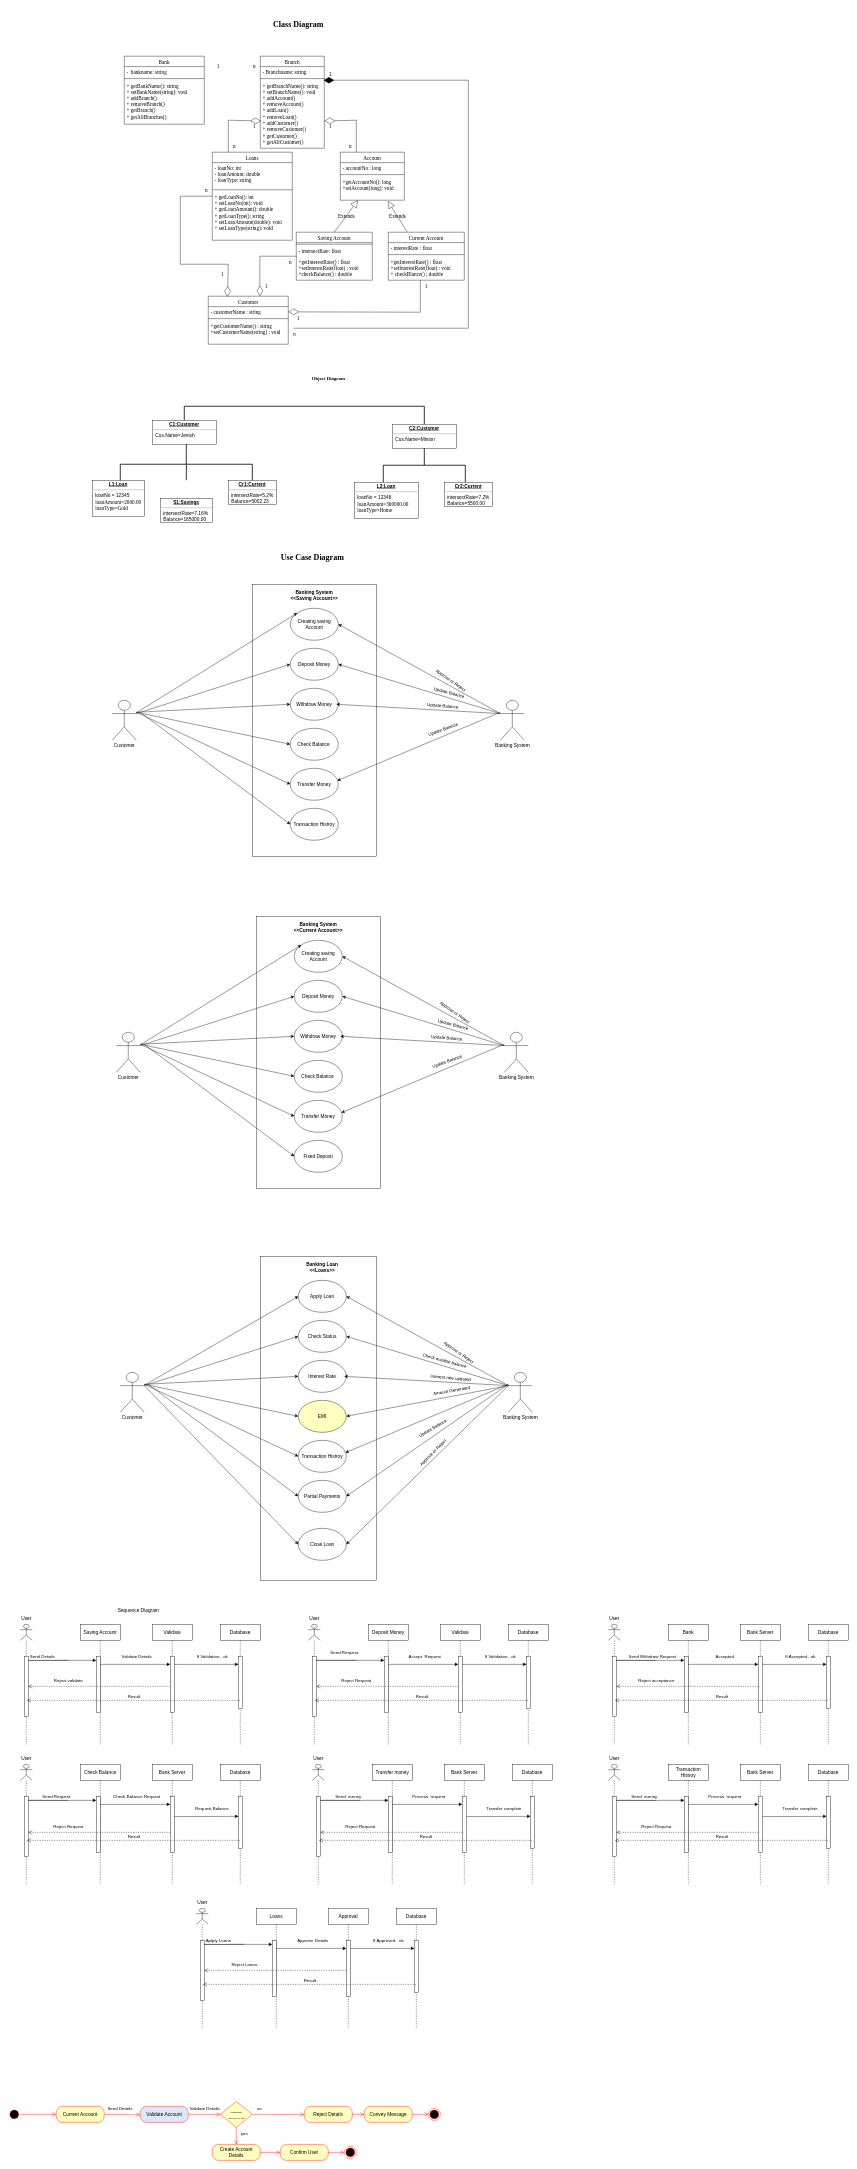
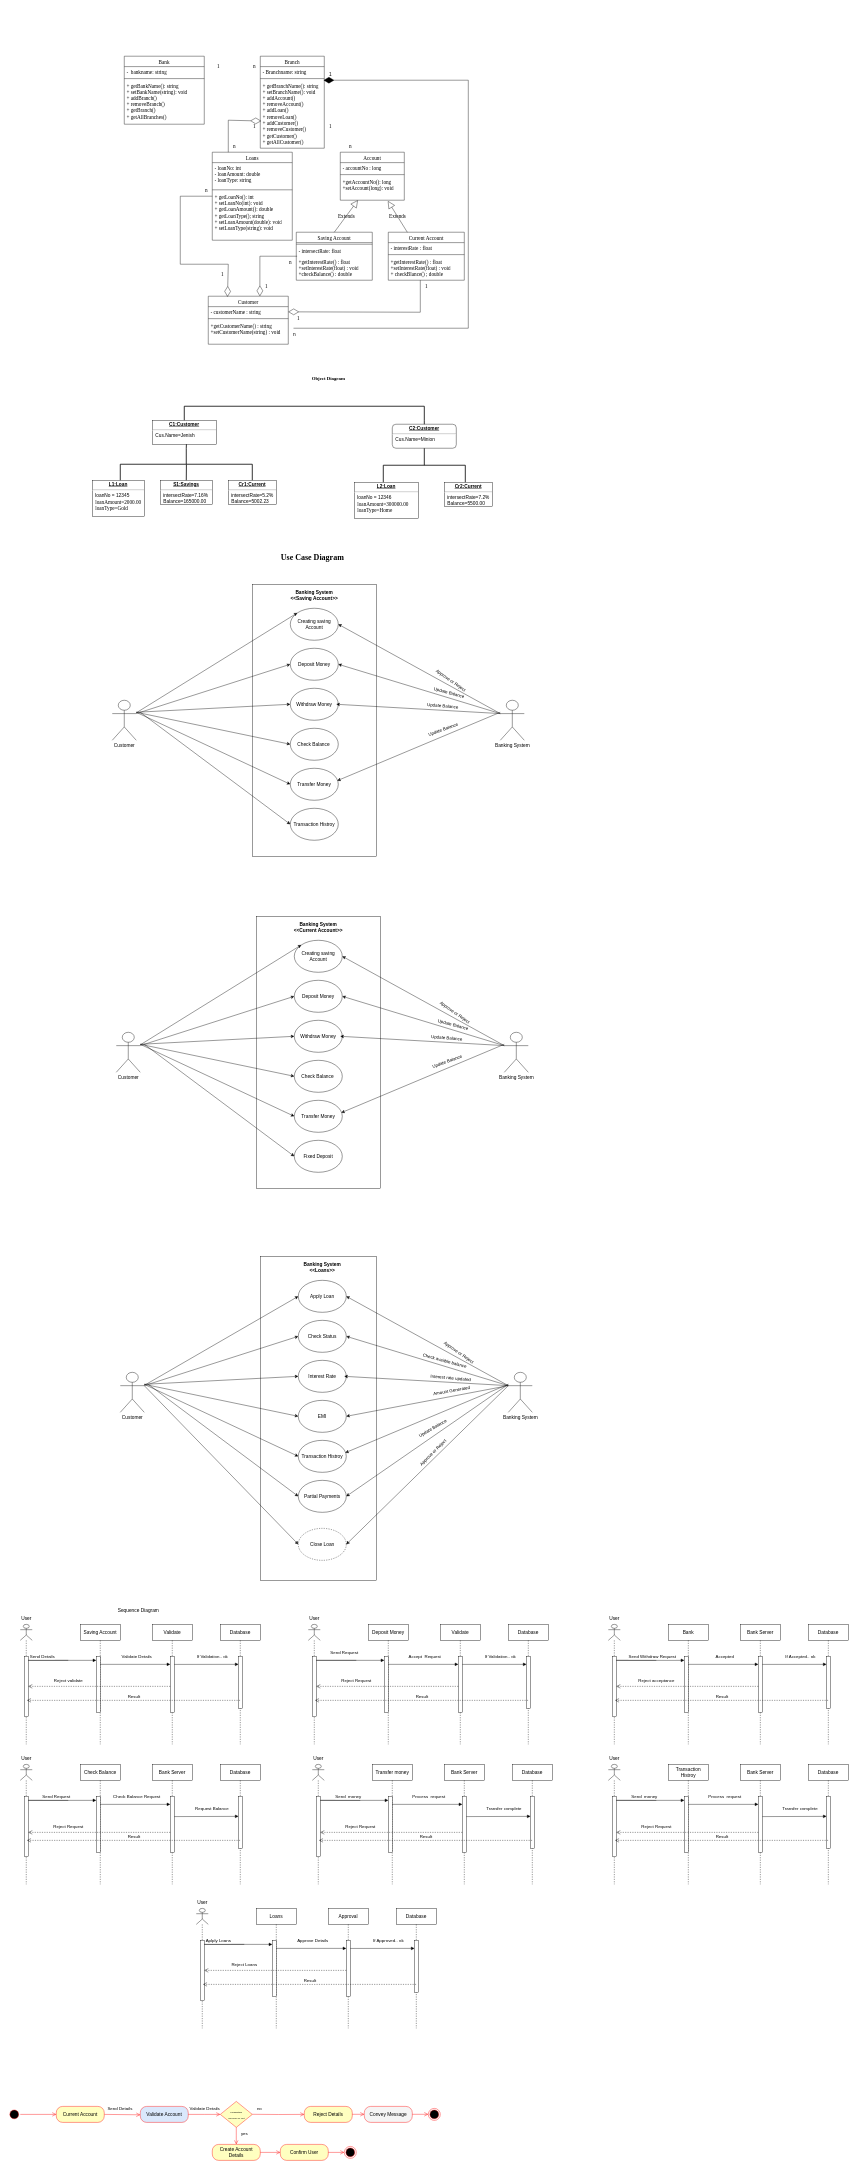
node "Class Diagram": removed
edge "Account" -> "+ getBranchName(): string+ setBranchName(): void+ addAccount()+ removeAccount()+ addLoan() + removeLoan() + addCustomer() + removeCustomer() + getCustomer() + getAllCustomer()": removed
node "C2:Customer Cus.Name=Minion": shape rectangle -> rounded rectangle
node "S1:Savings intersectRate=7.16% Balance=165000.00": moved (186, 510) -> (186, 492)
node "Banking Loan <<Loans>>": label "Banking Loan <<Loans>>" -> "Banking System <<Loans>>"
node "EMI": fillcolor #ffffc0 -> #ffffff
node "Close Loan": style solid -> dashed
node "Convey Message": fillcolor #ffffc0 -> #f5f5f5
